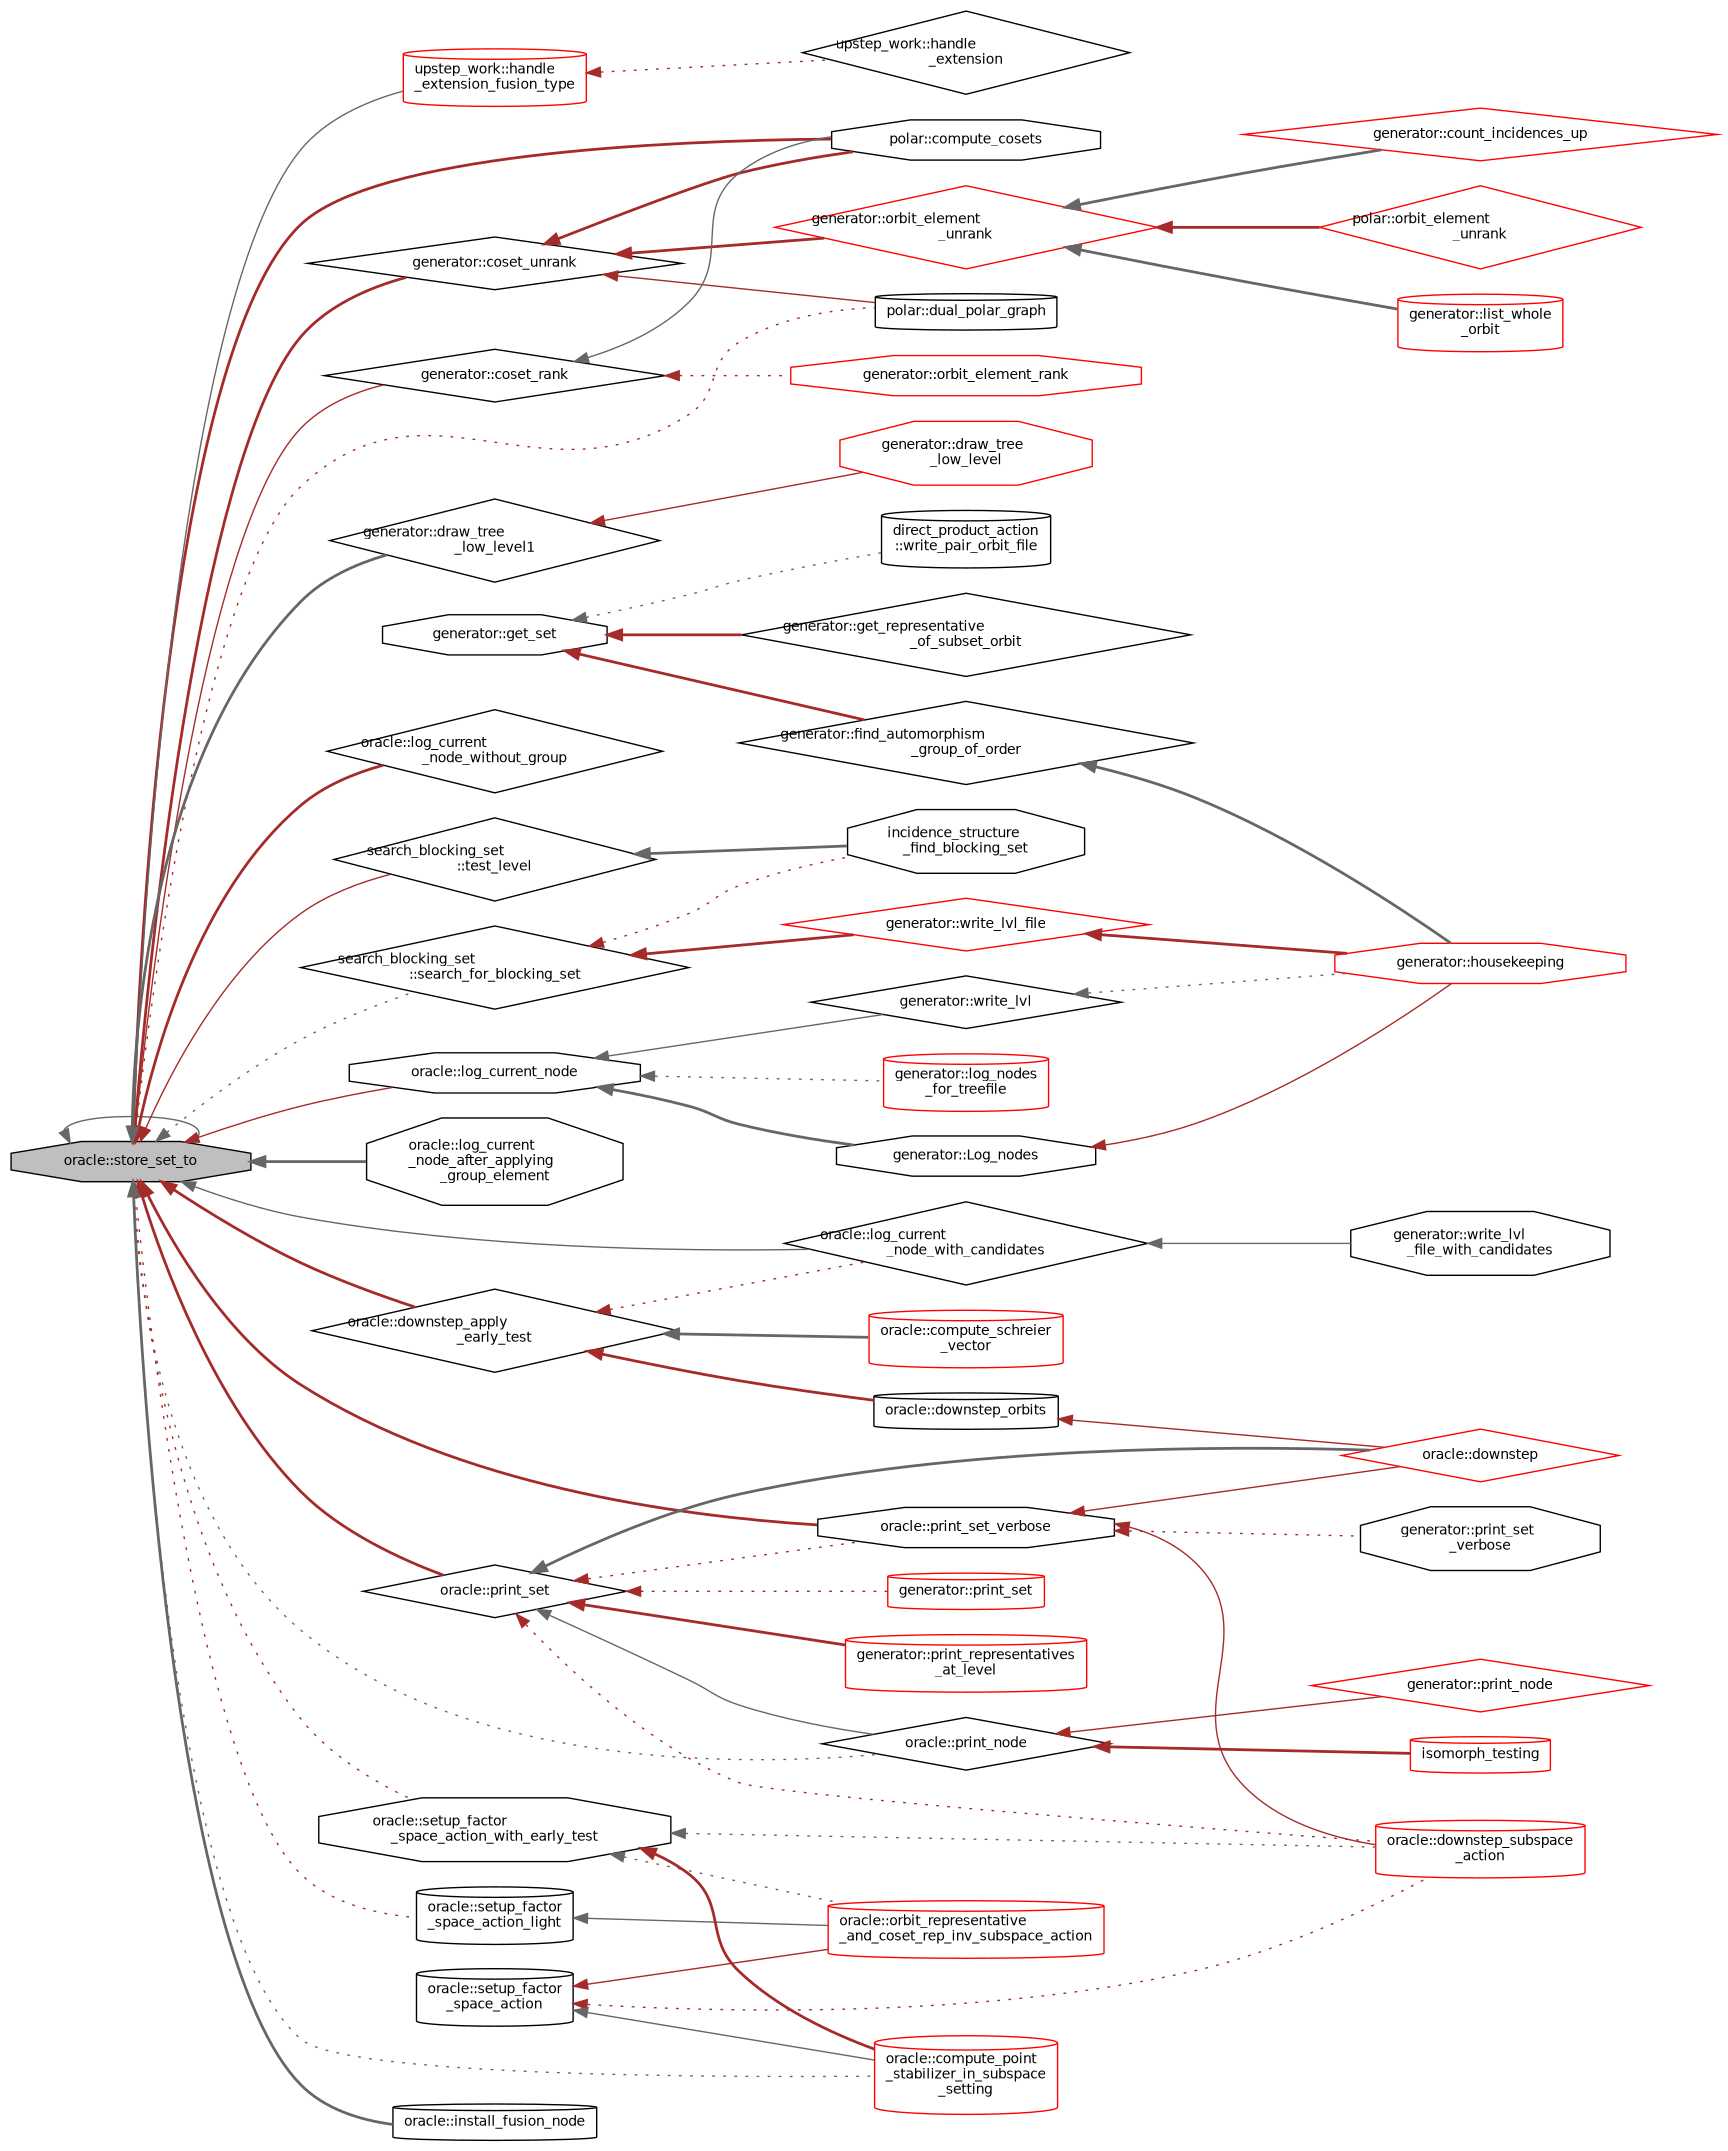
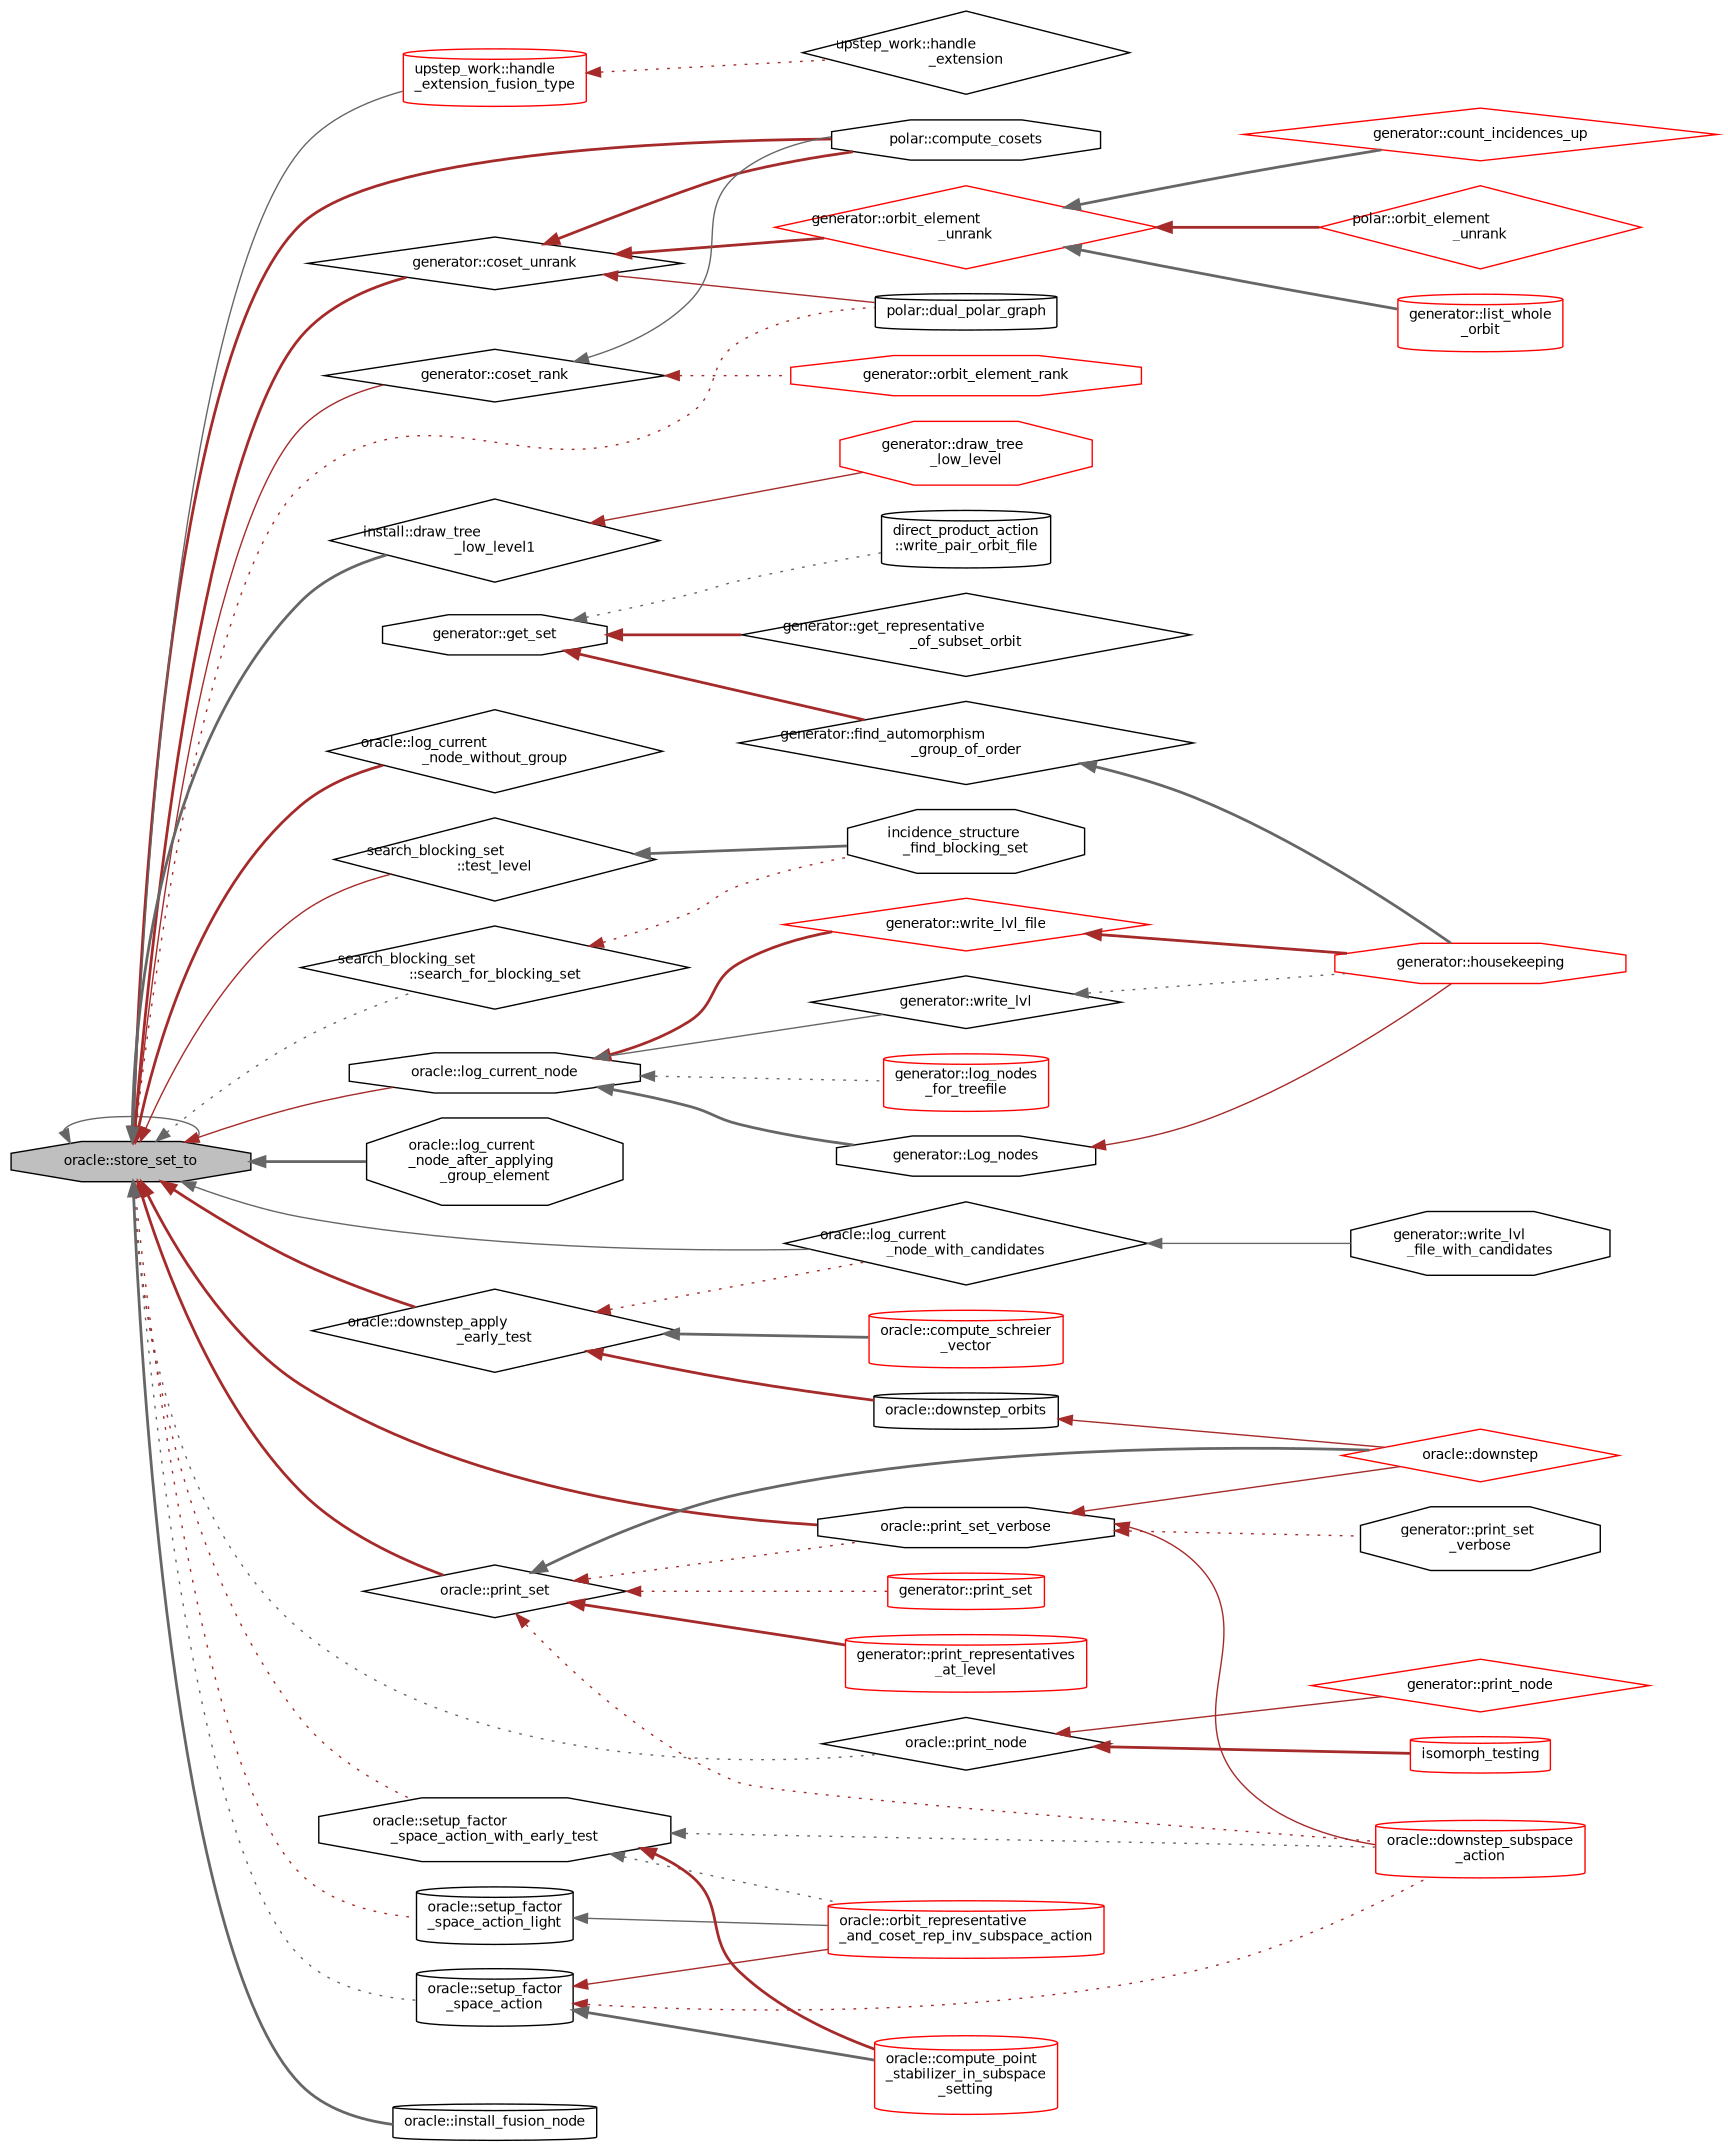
node "generator::draw_tree _low_level1": label "generator::draw_tree _low_level1" -> "install::draw_tree _low_level1"
edge "generator::write_lvl_file" -> "search_blocking_set ::search_for_blocking_set": now "generator::write_lvl_file" -> "oracle::log_current_node"
edge "oracle::print_node" -> "oracle::print_set": removed
edge "oracle::compute_point _stabilizer_in_subspace _setting" -> "oracle::store_set_to": now "oracle::setup_factor _space_action" -> "oracle::store_set_to"
edge "oracle::compute_point _stabilizer_in_subspace _setting" -> "oracle::setup_factor _space_action": style solid -> bold
